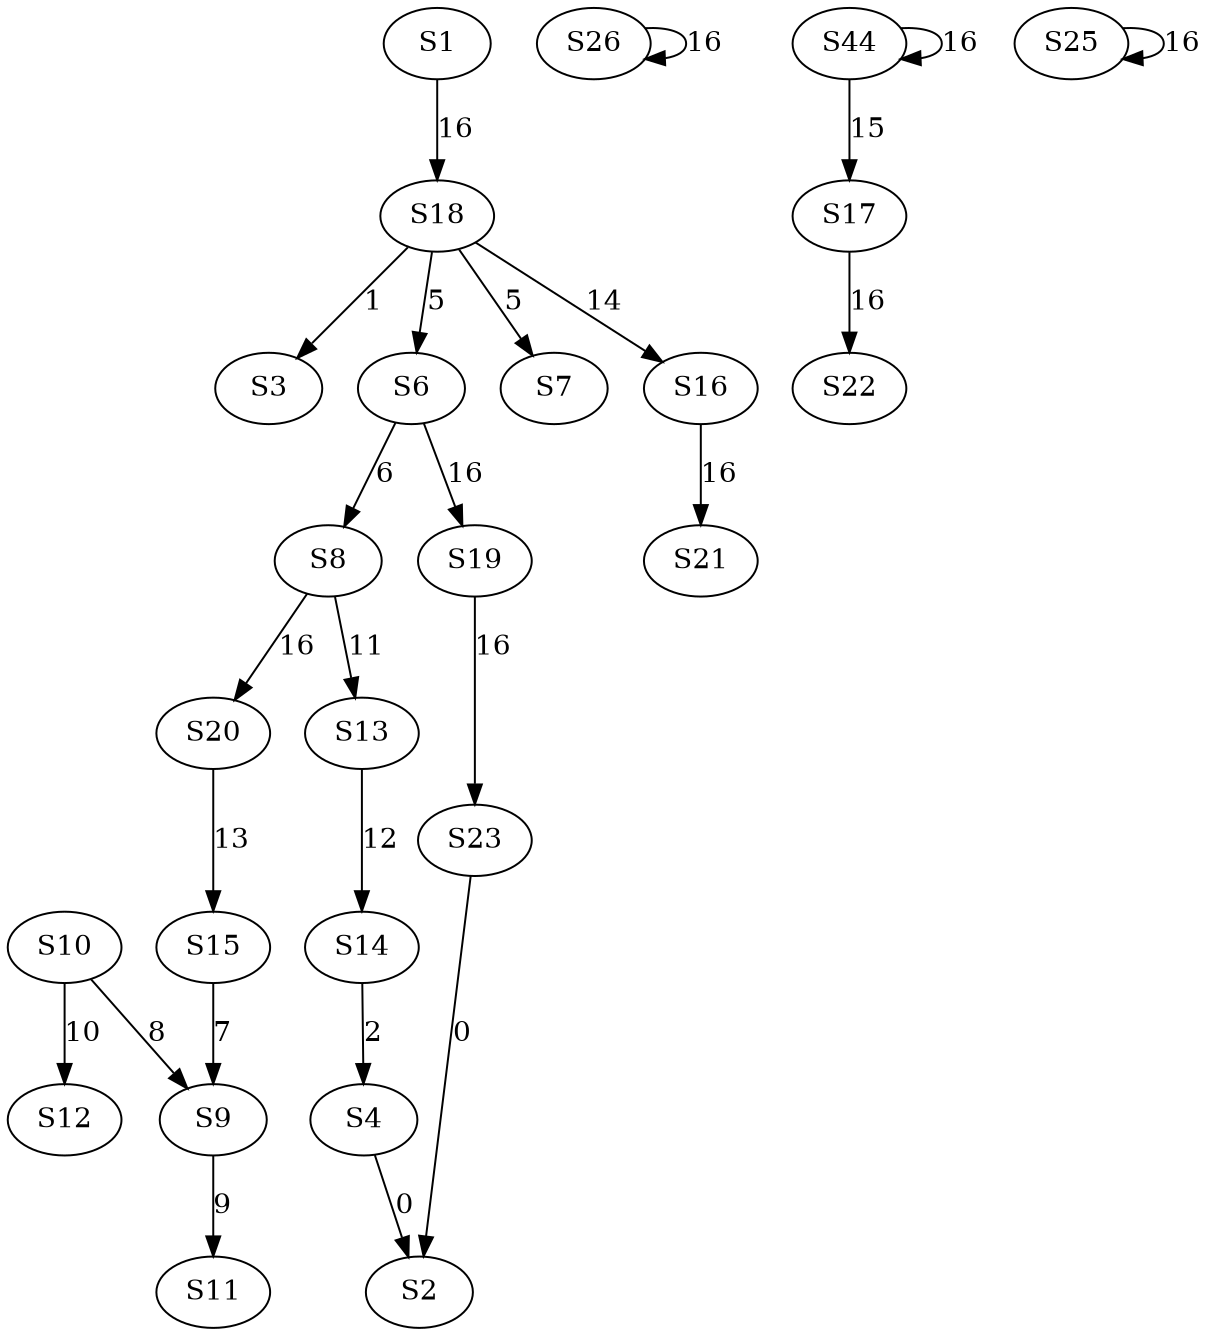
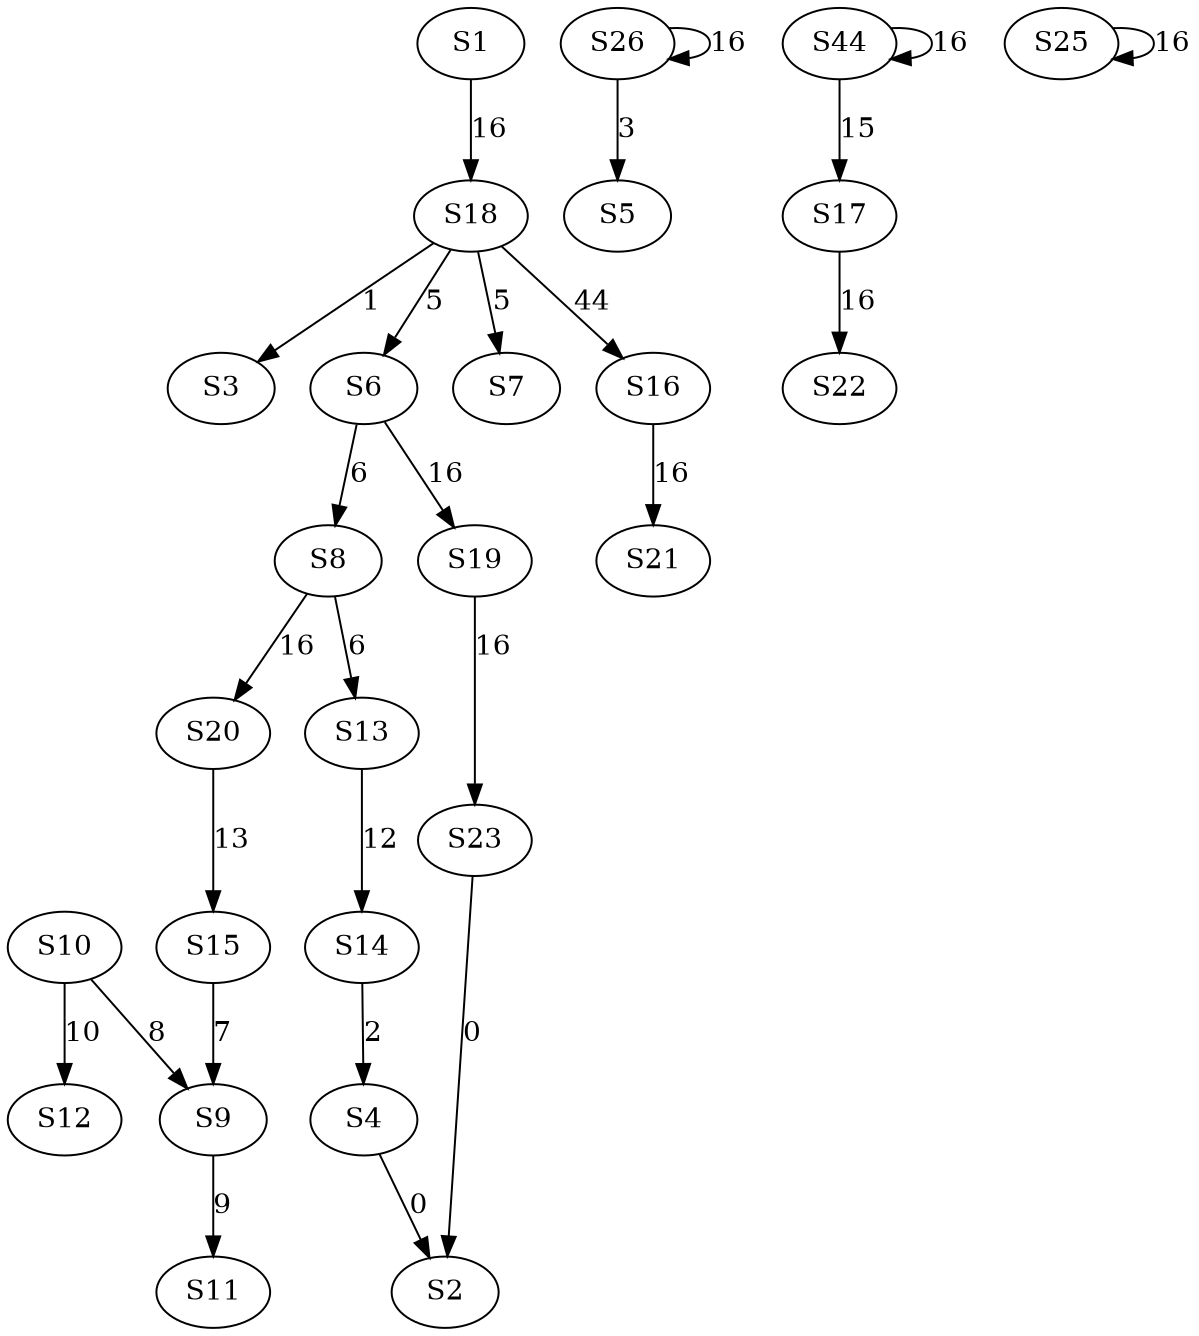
node "S5": added
edge "S18" -> "S16": label "14" -> "44"
edge "S8" -> "S13": label "11" -> "6"
